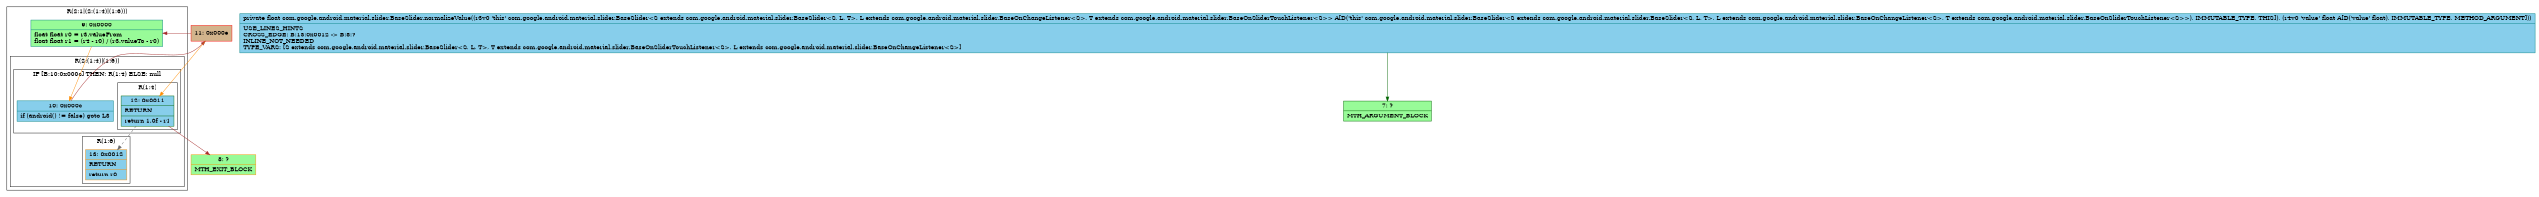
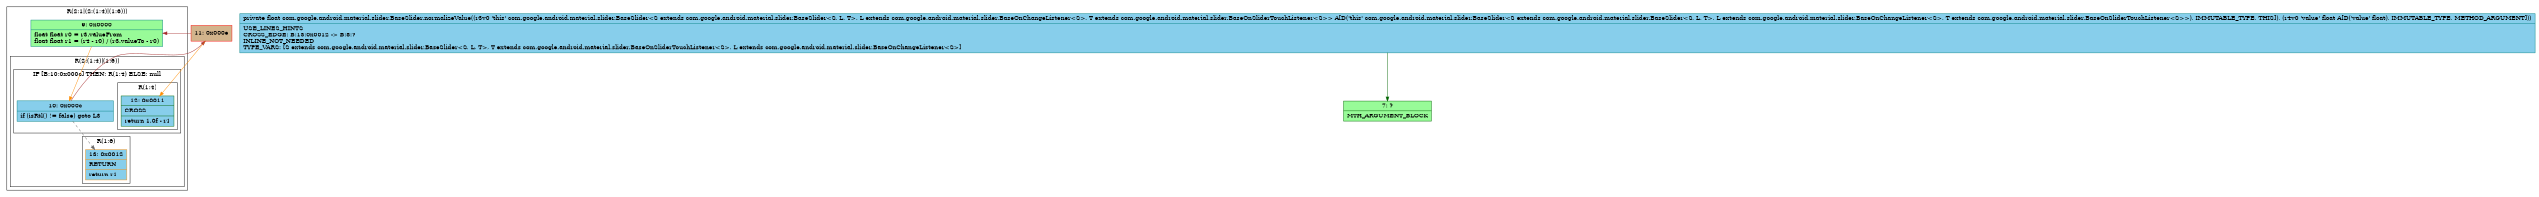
node "12: 0x0011": text "RETURN" -> "CROSS"
node "10: 0x000c": text "if (android() != false) goto L3" -> "if (isRtl() != false) goto L3"
edge "12: 0x0011" -> "13: 0x0012": now "10: 0x000c" -> "13: 0x0012"
node "8: ?": removed
node "13: 0x0012": text "return r0" -> "return r1"
